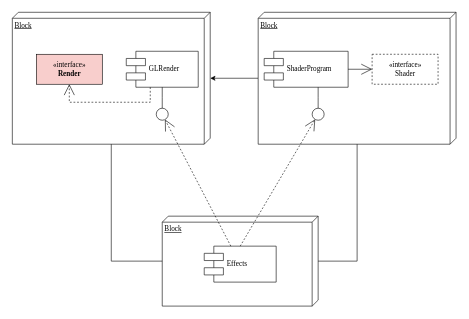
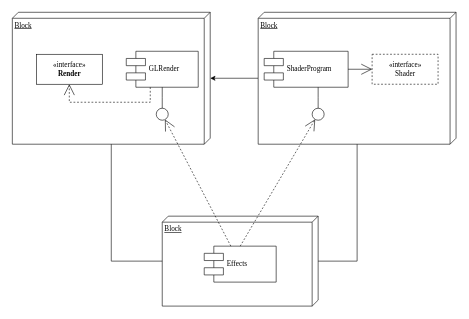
node "«interface» Render": fillcolor #f8cecc -> #ffffff
